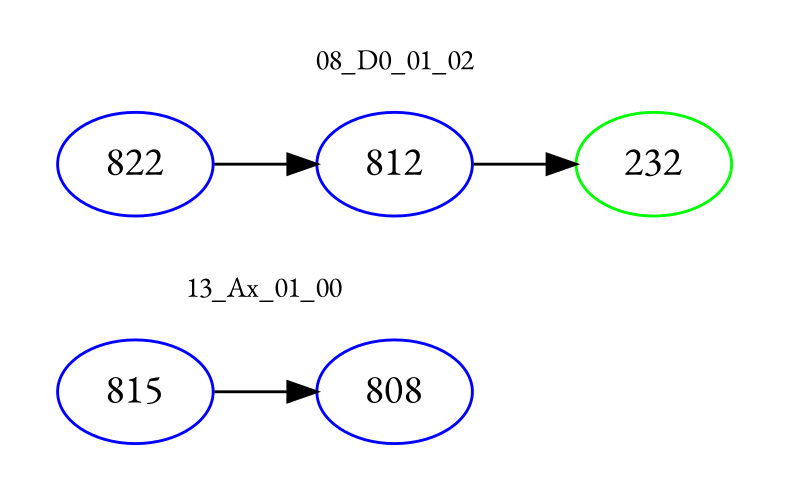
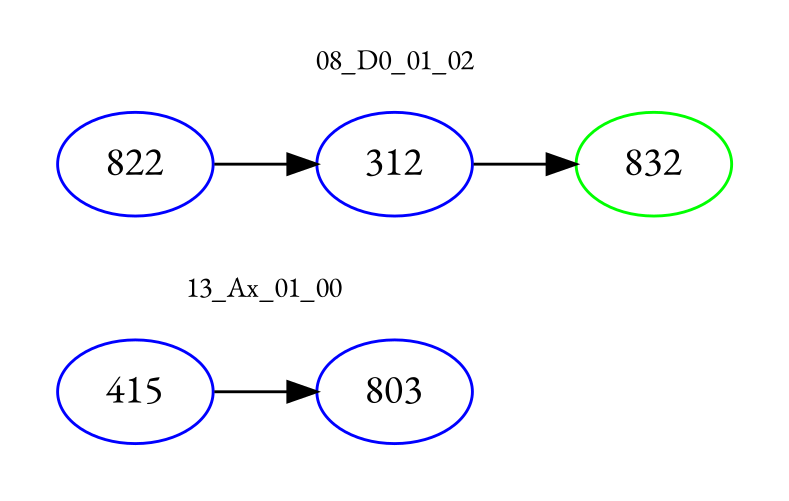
node "812": label "812" -> "312"
node "232": label "232" -> "832"
node "815": label "815" -> "415"
node "808": label "808" -> "803"
